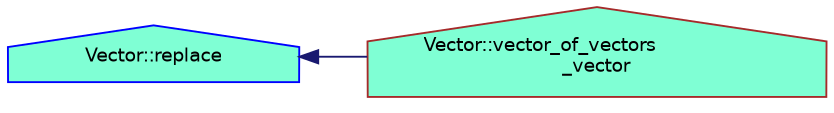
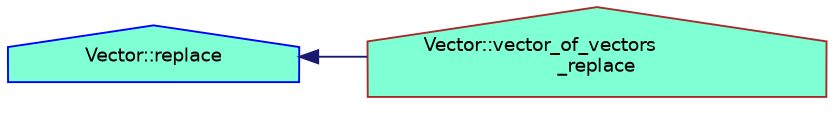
node "Vector::vector_of_vectors _vector": label "Vector::vector_of_vectors _vector" -> "Vector::vector_of_vectors _replace"
